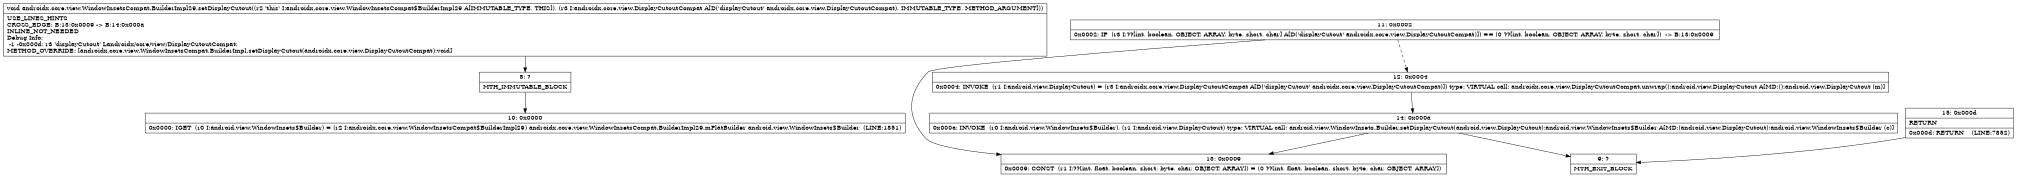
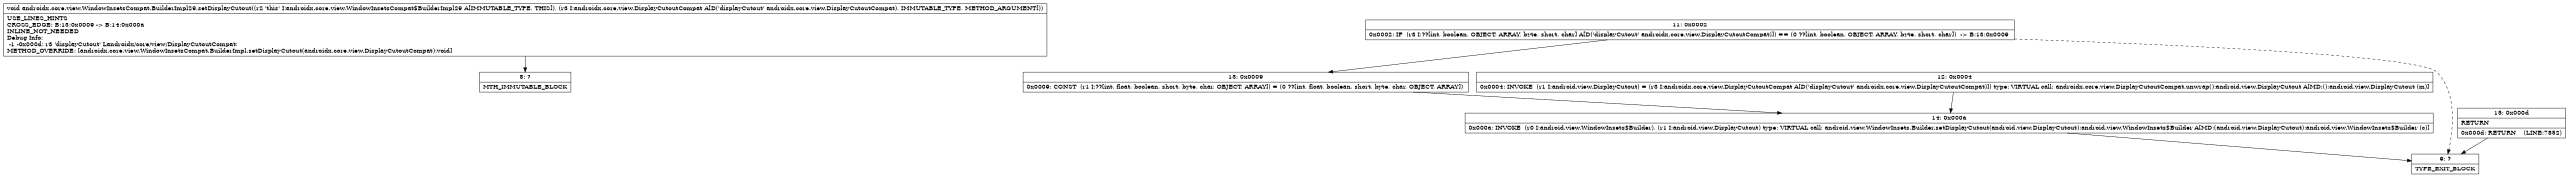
edge "11: 0x0002" -> "12: 0x0004": now "11: 0x0002" -> "9: ?"
node "10: 0x0000": removed
edge "14: 0x000a" -> "13: 0x0009": reversed
node "9: ?": text "MTH_EXIT_BLOCK" -> "TYPE_EXIT_BLOCK"
